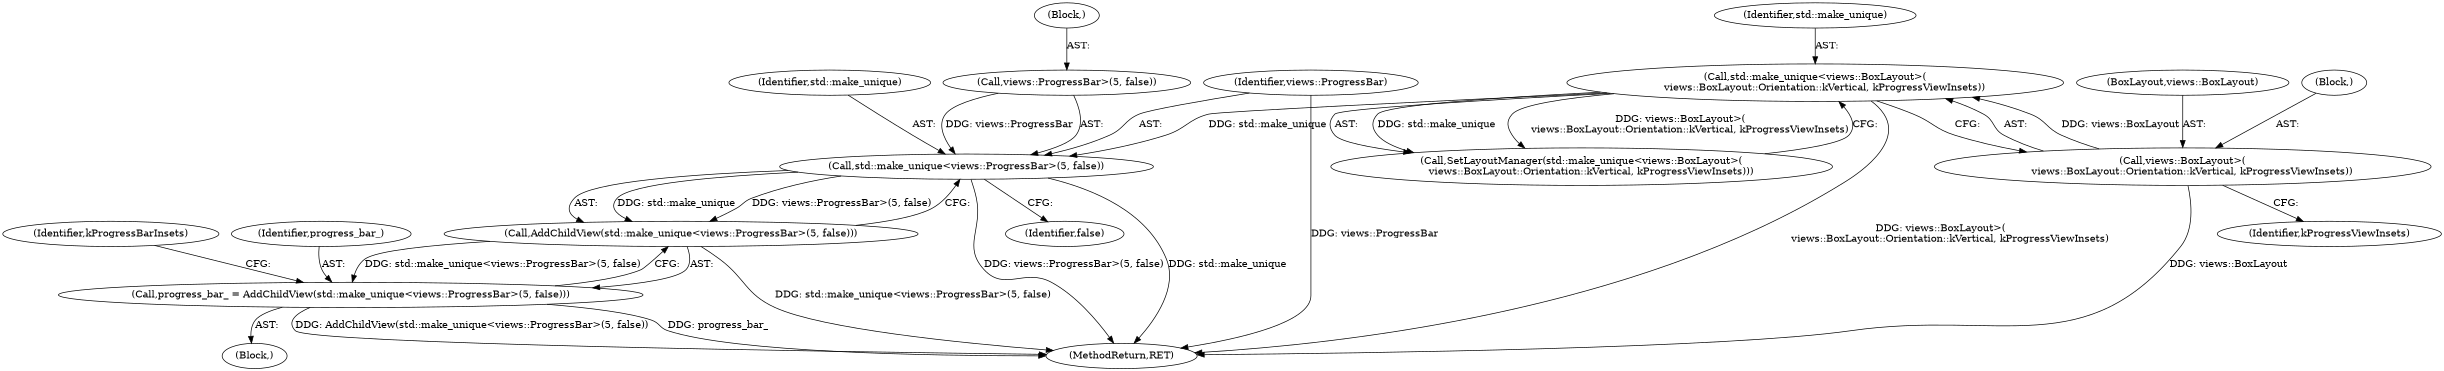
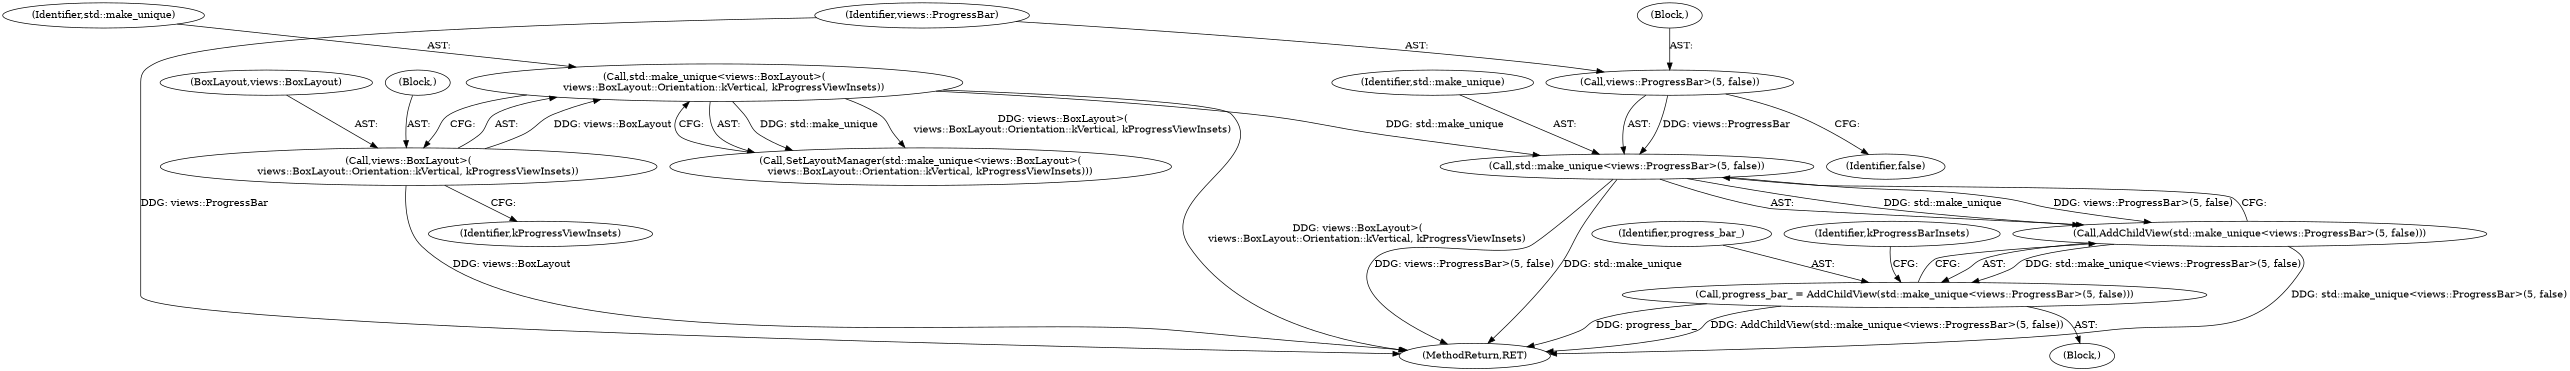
edge "(Identifier,views::ProgressBar)" -> "(Call,std::make_unique<views::ProgressBar>(5, false))": now "(Identifier,views::ProgressBar)" -> "(Call,views::ProgressBar>(5, false))"
edge "(Call,std::make_unique<views::ProgressBar>(5, false))" -> "(Identifier,false)": now "(Call,views::ProgressBar>(5, false))" -> "(Identifier,false)"
